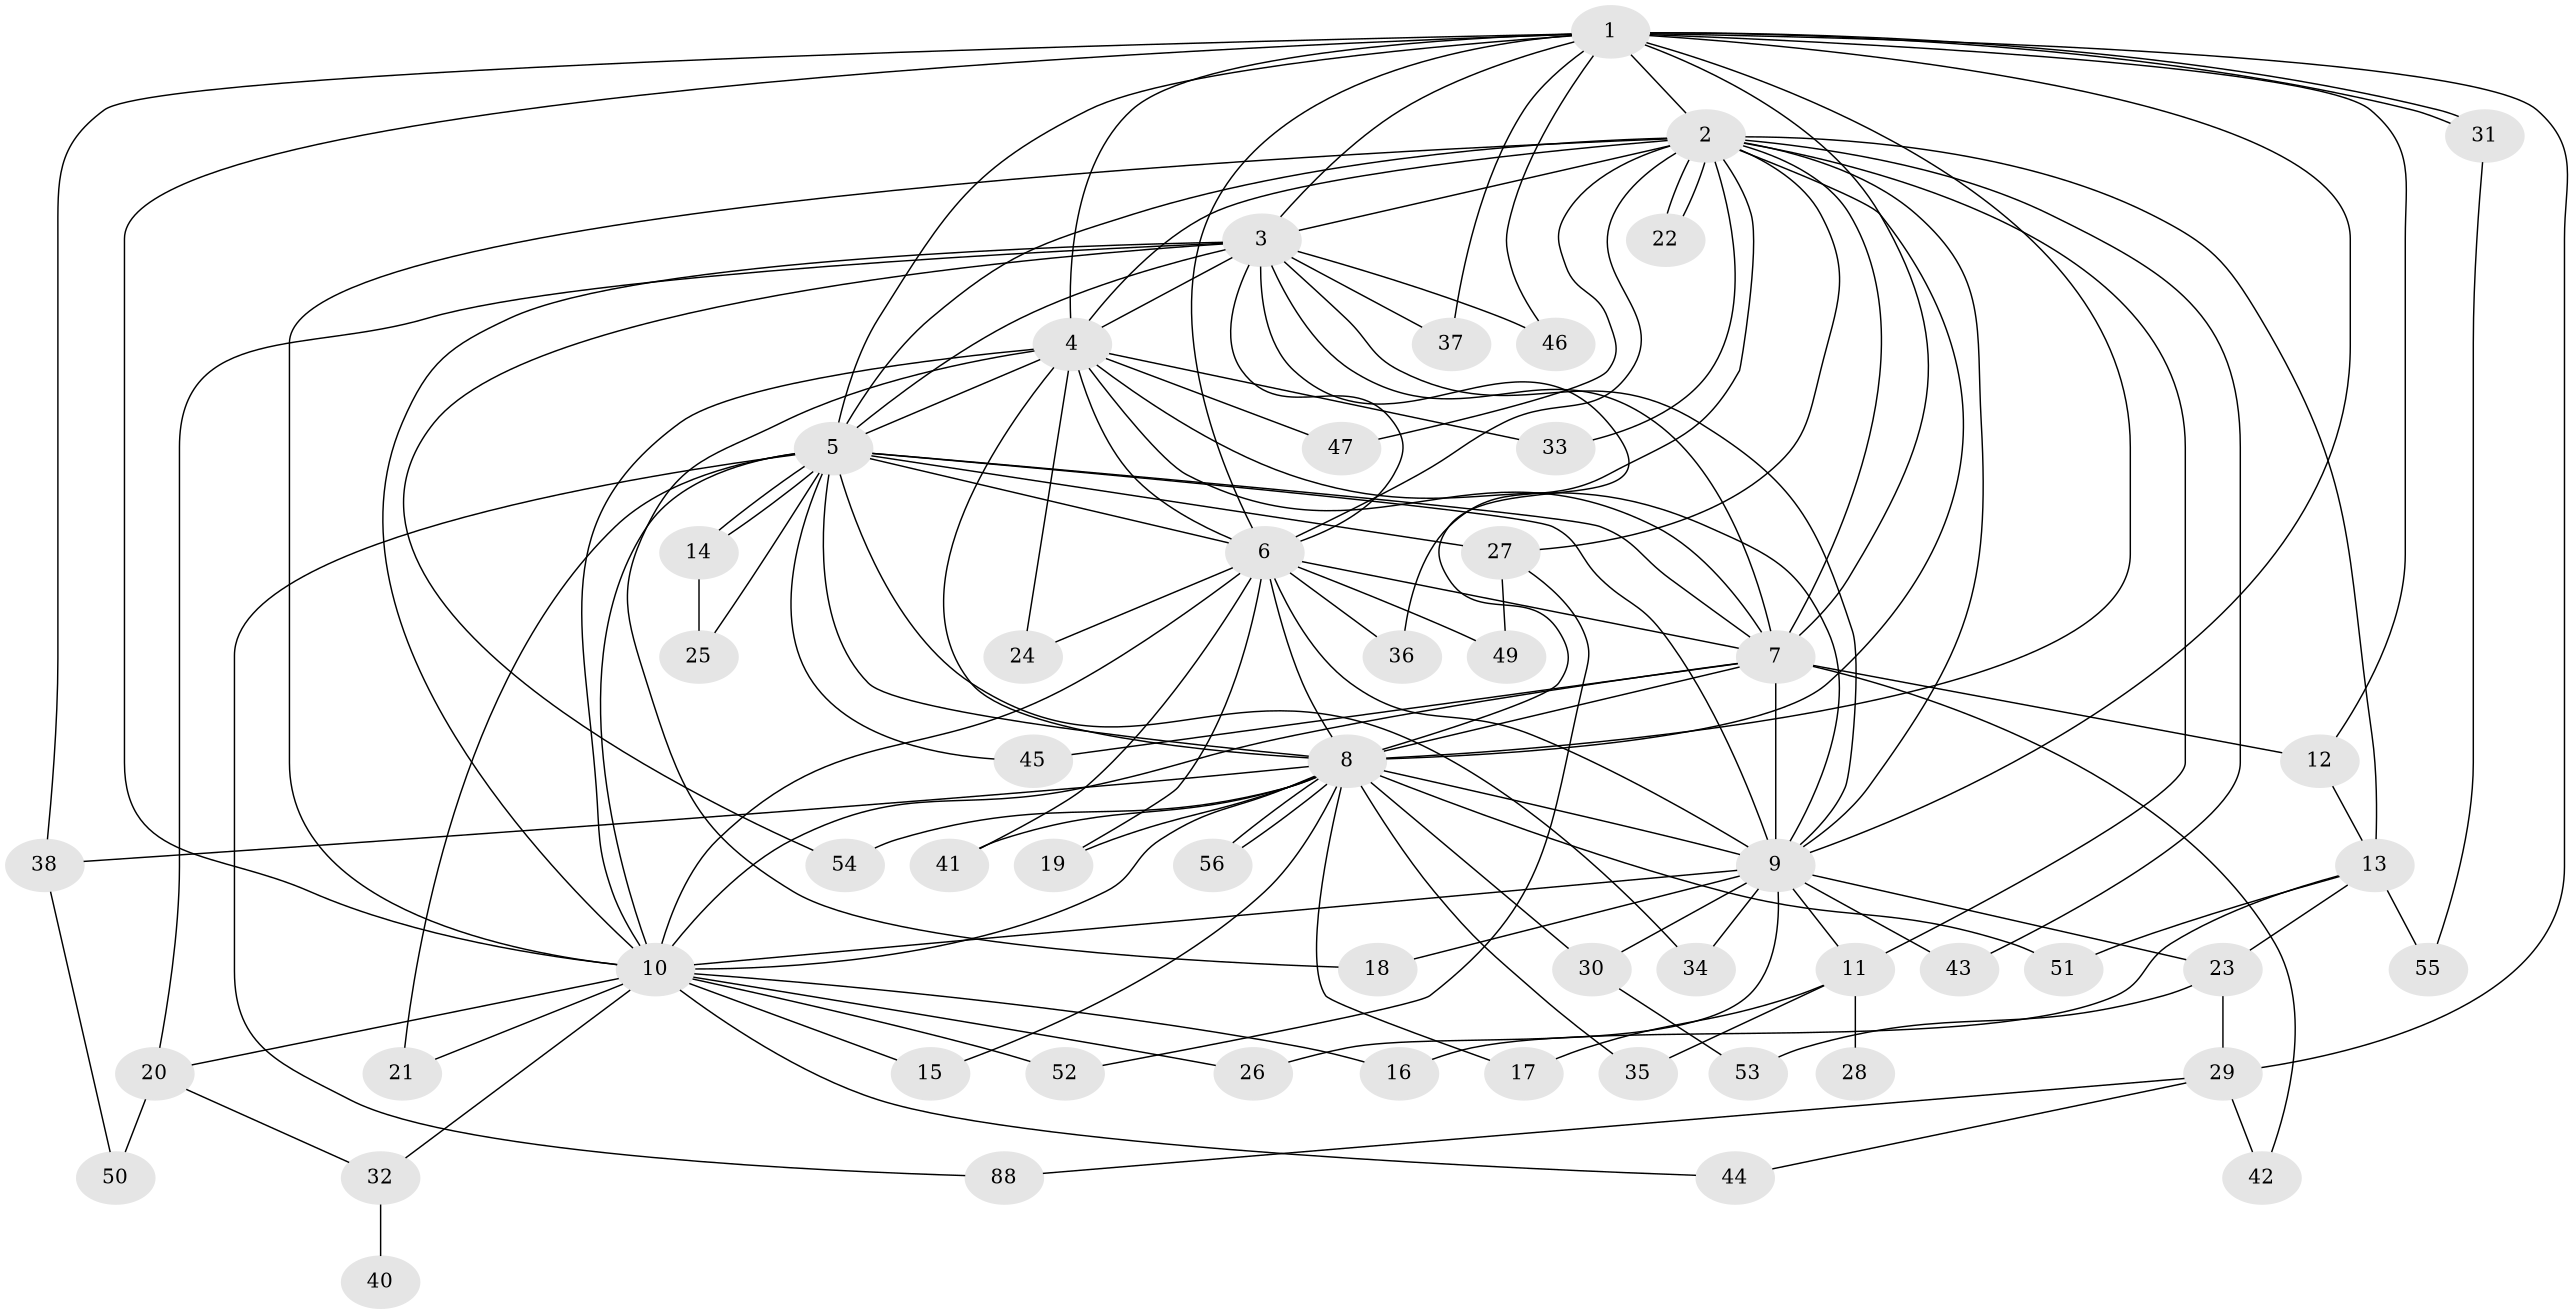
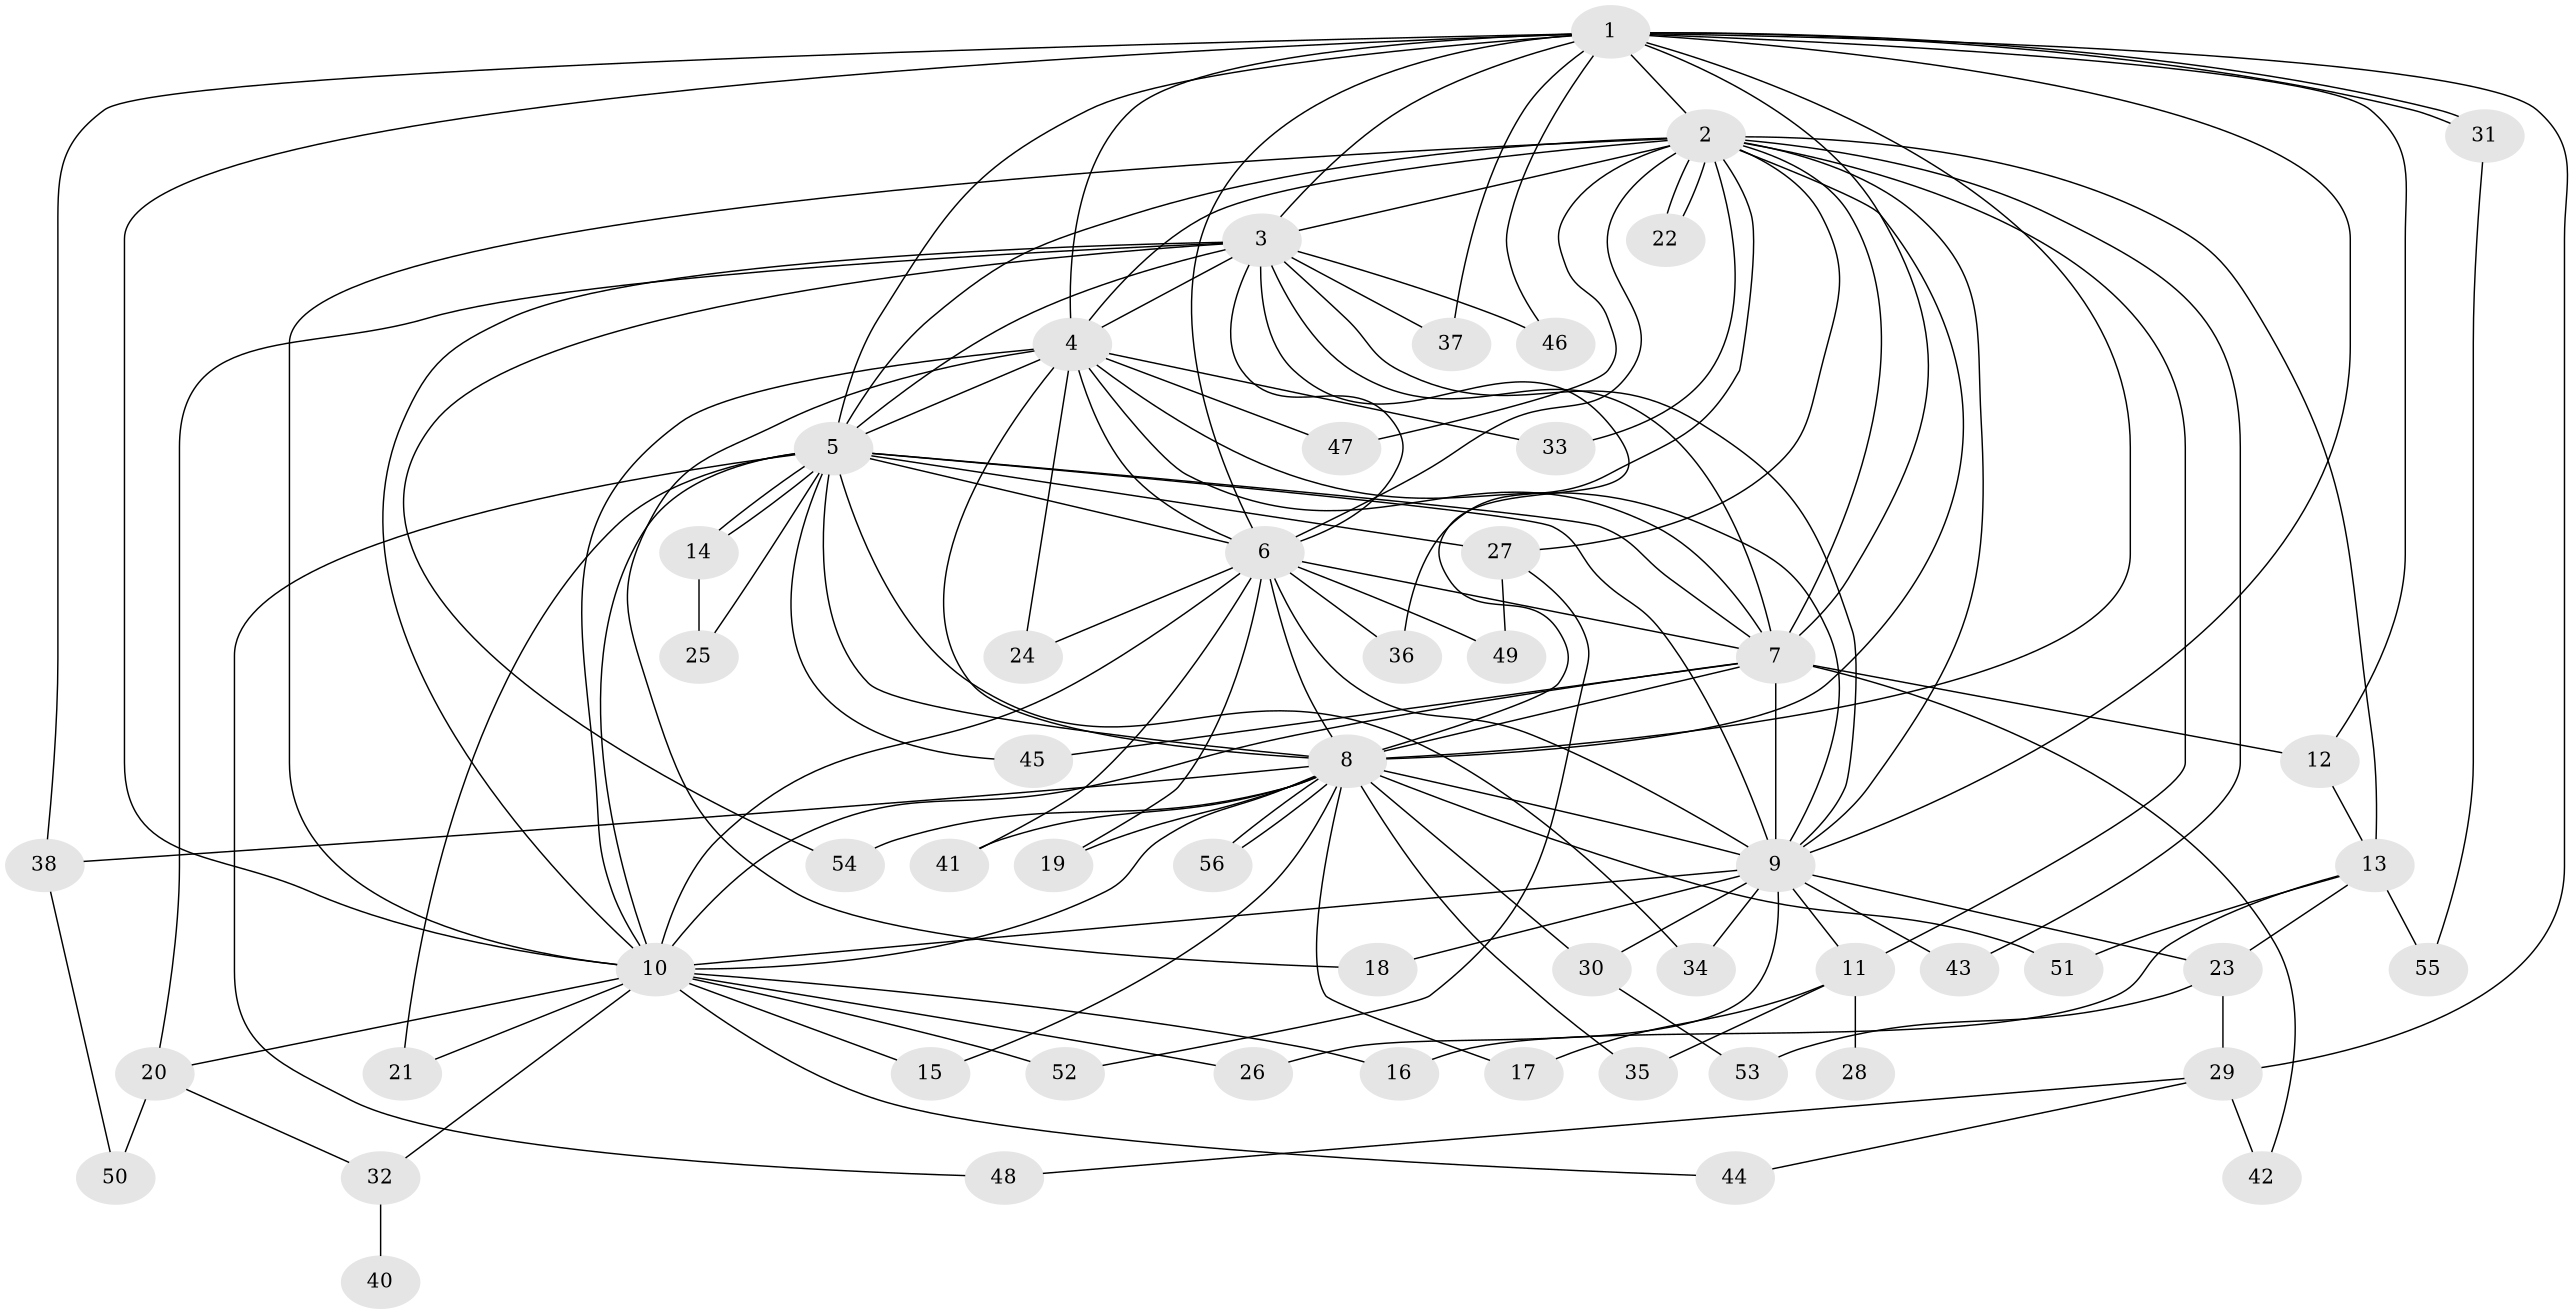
node "88": label "88" -> "48"
